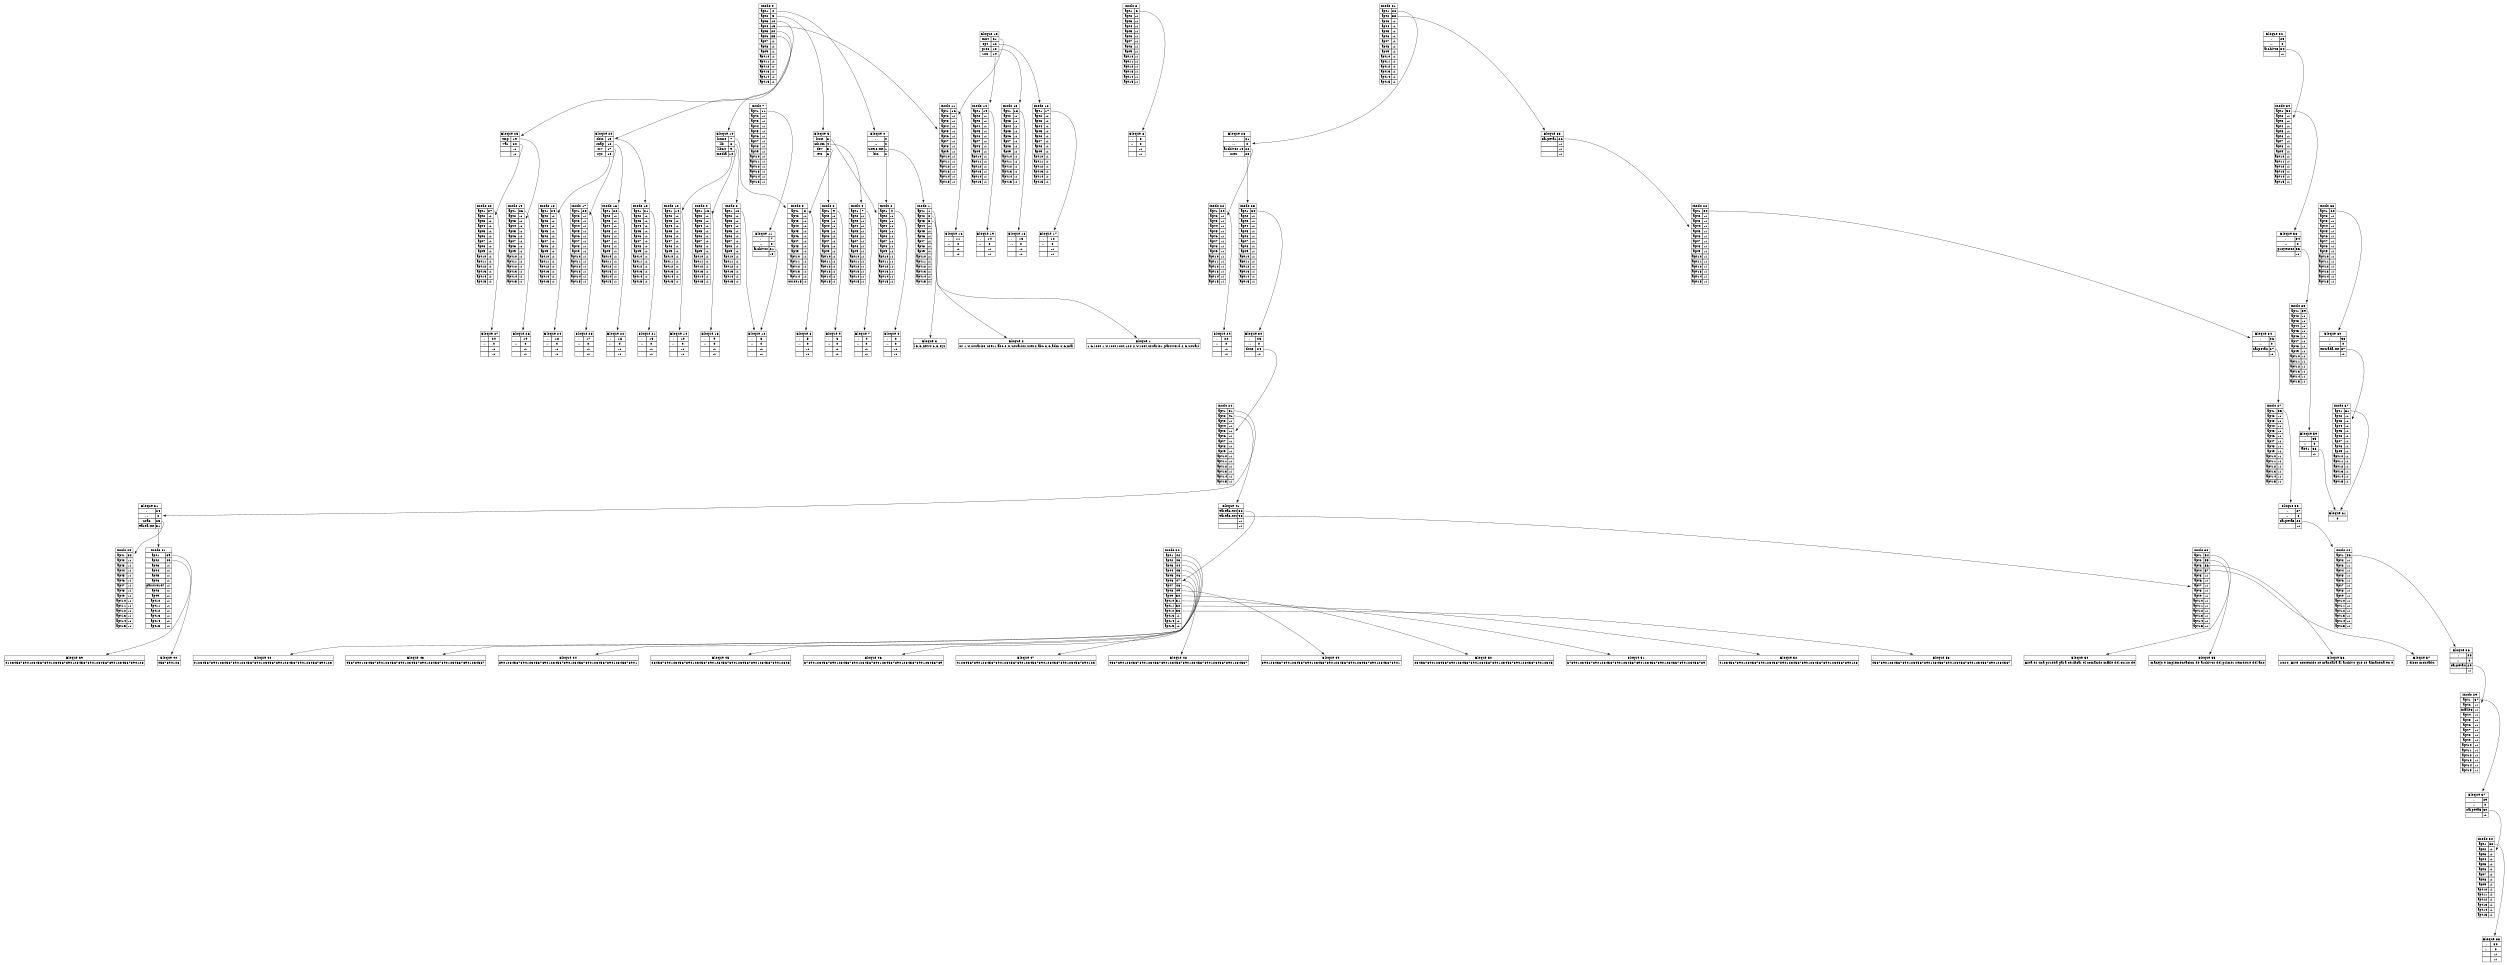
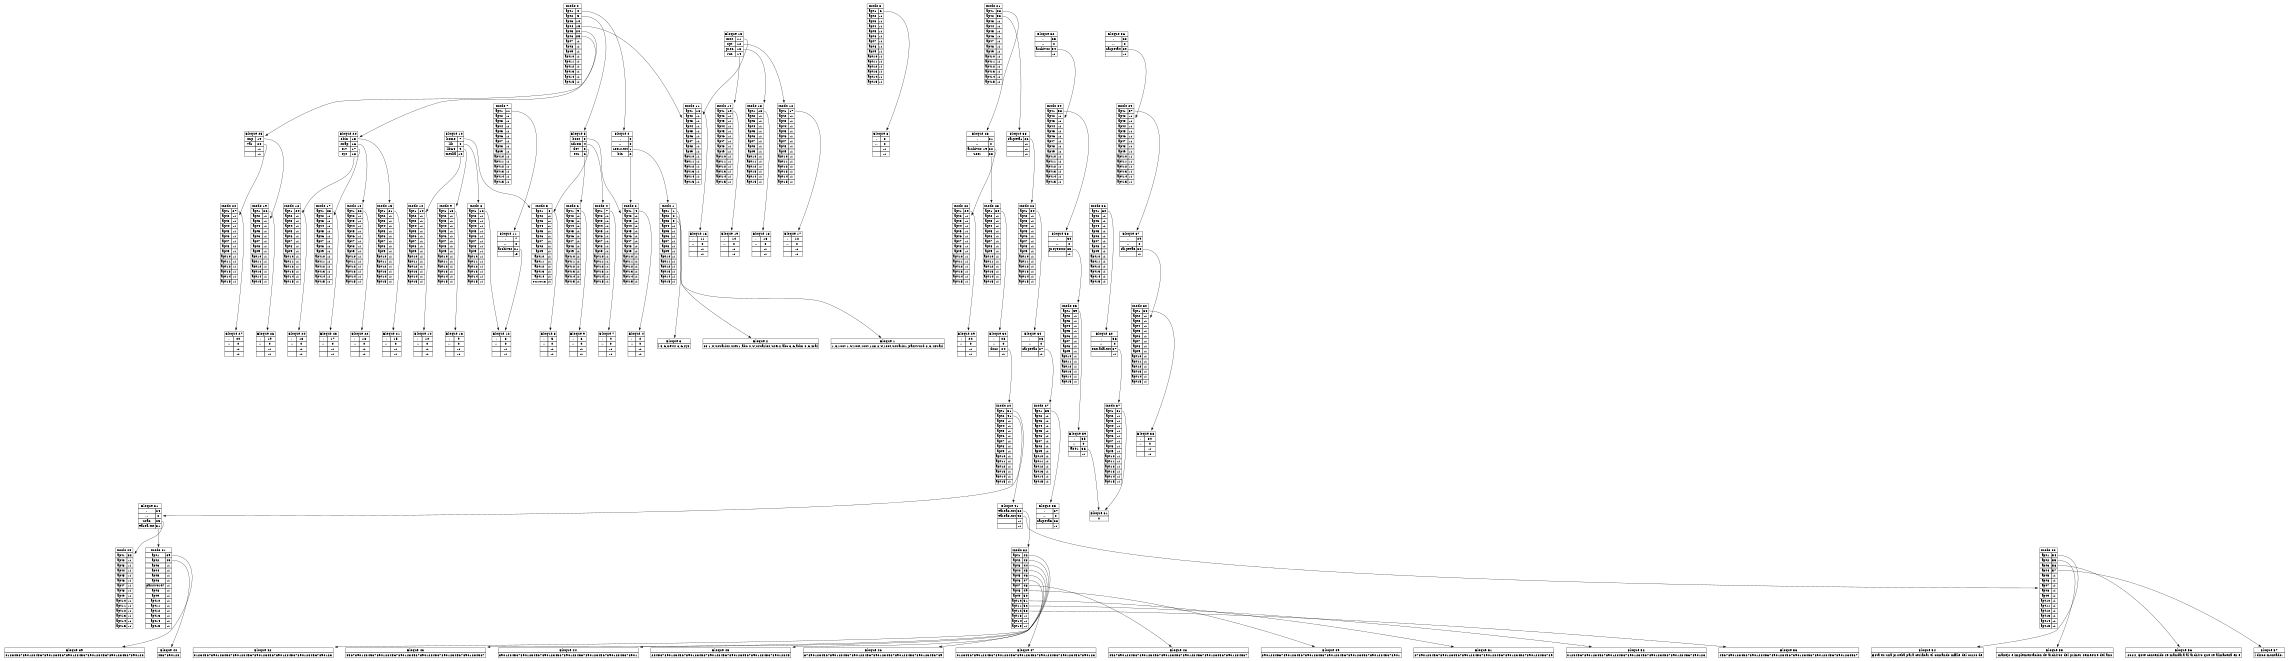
node "Bloque 15": text "81" -> "11"
edge "Inodo 0" -> "Bloque 10": removed
node "Inodo 28": removed
node "Bloque 50": removed
node "Inodo 29": text "mffile3" -> "apt3"
